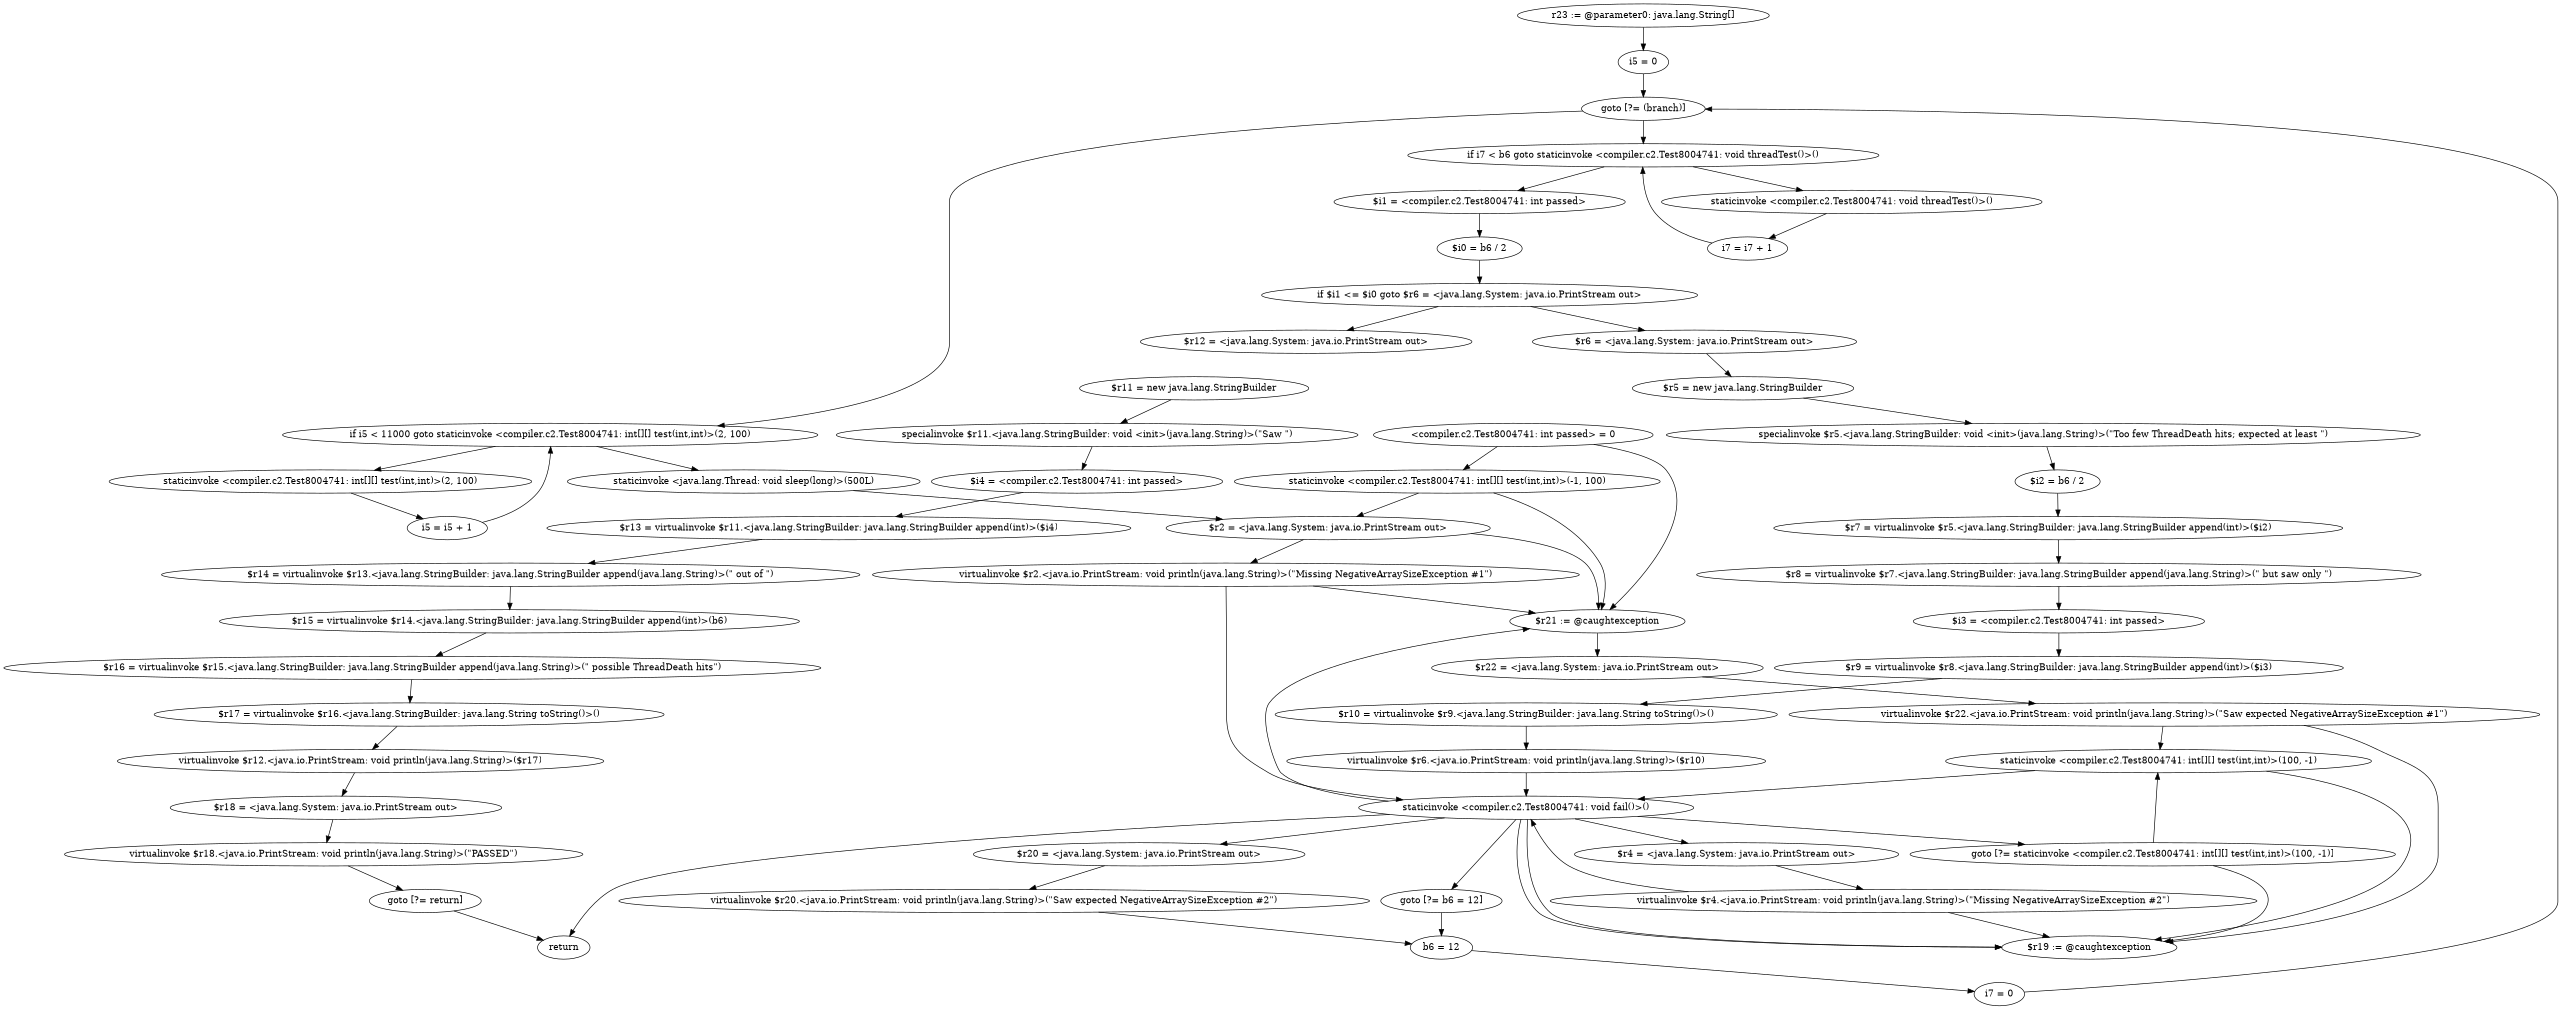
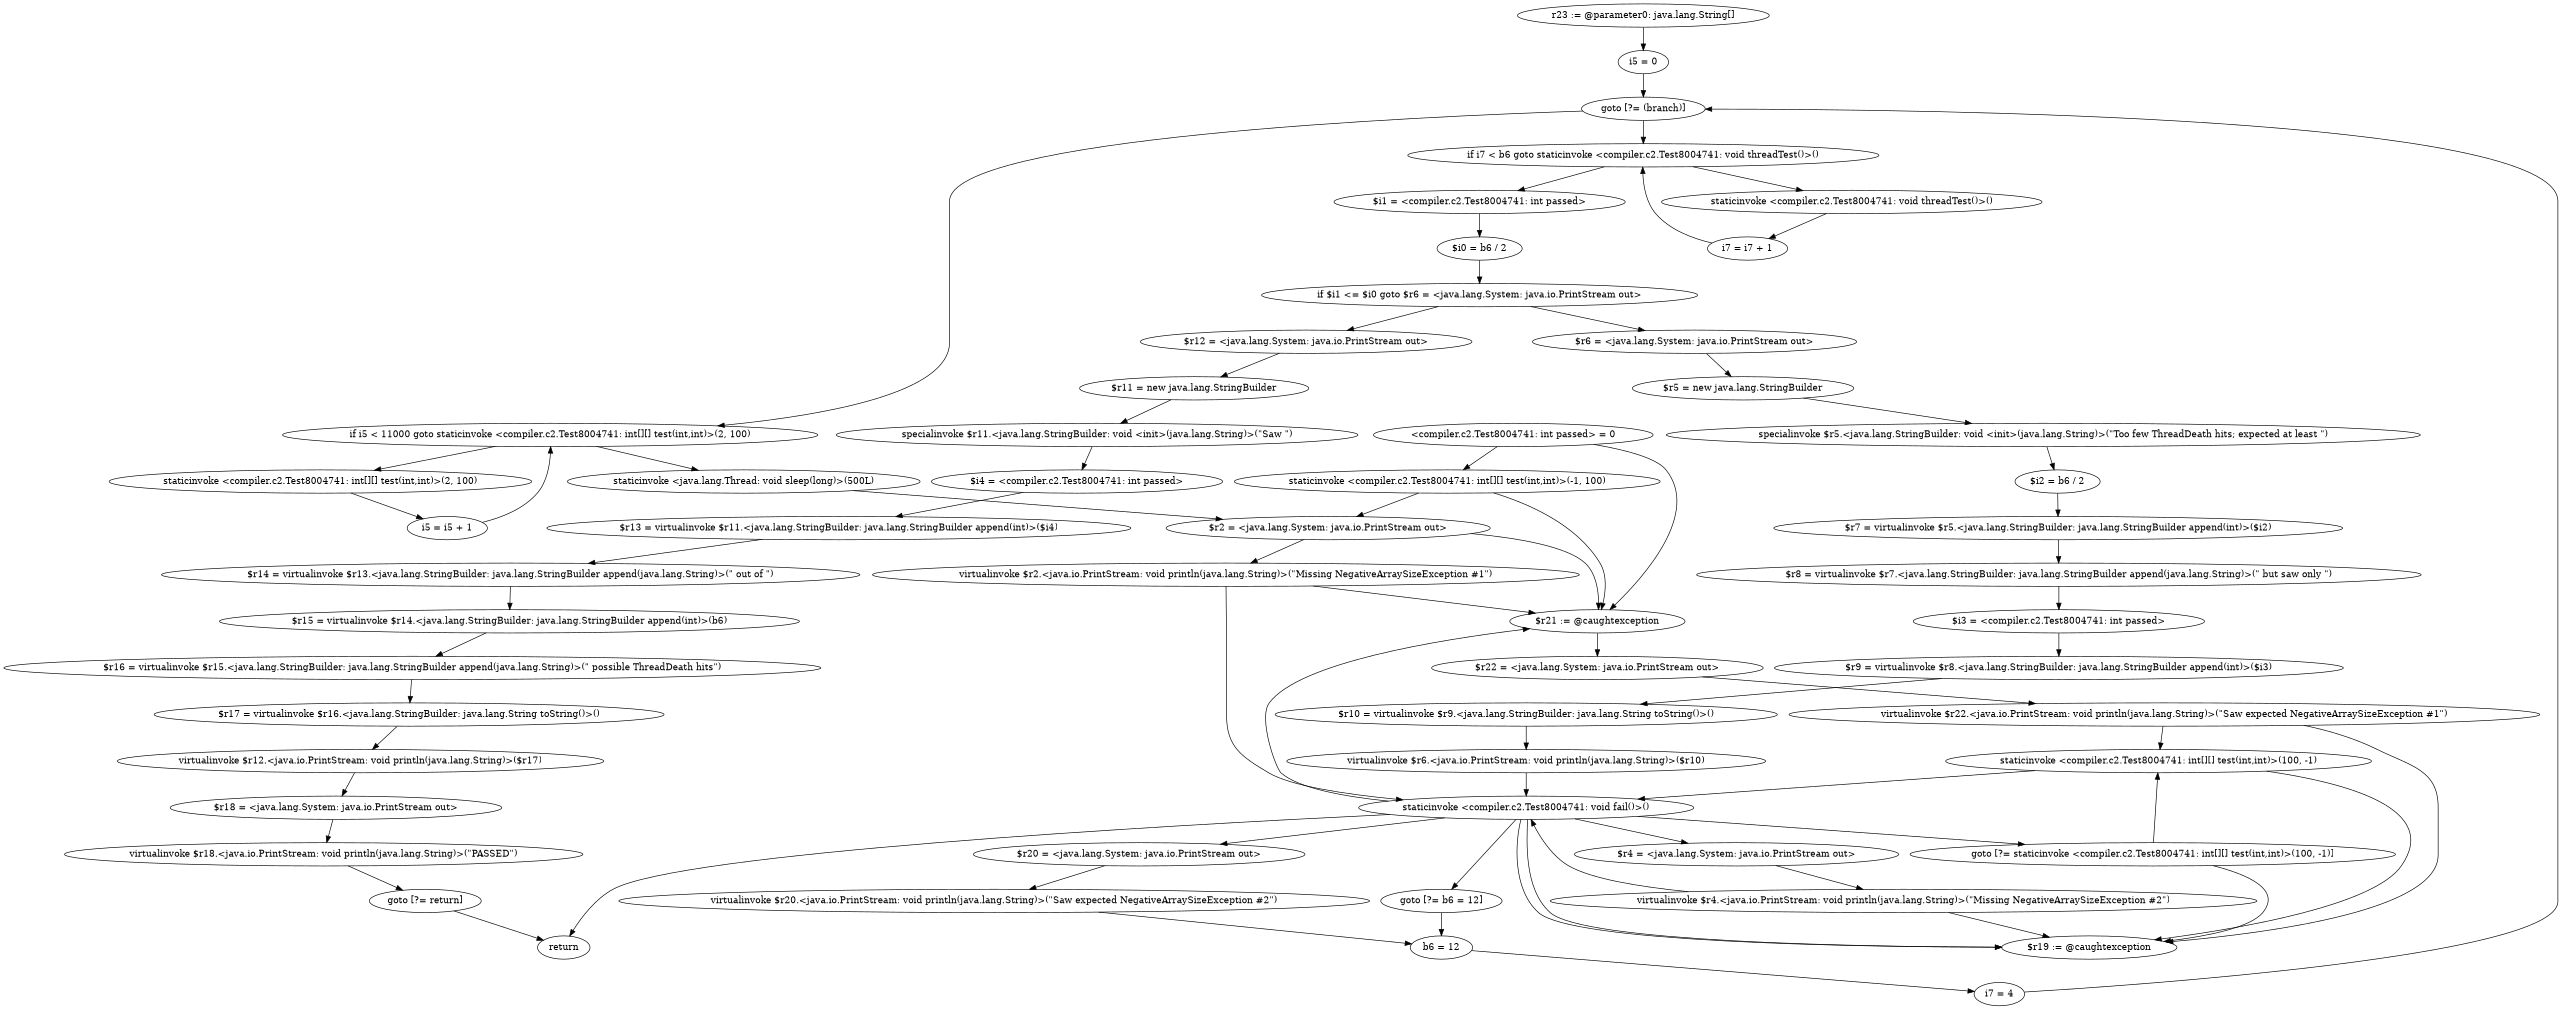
edge "$r12 = <java.lang.System: java.io.PrintStream out>" -> "$r11 = new java.lang.StringBuilder": added
node "i7 = 0": label "i7 = 0" -> "i7 = 4"
